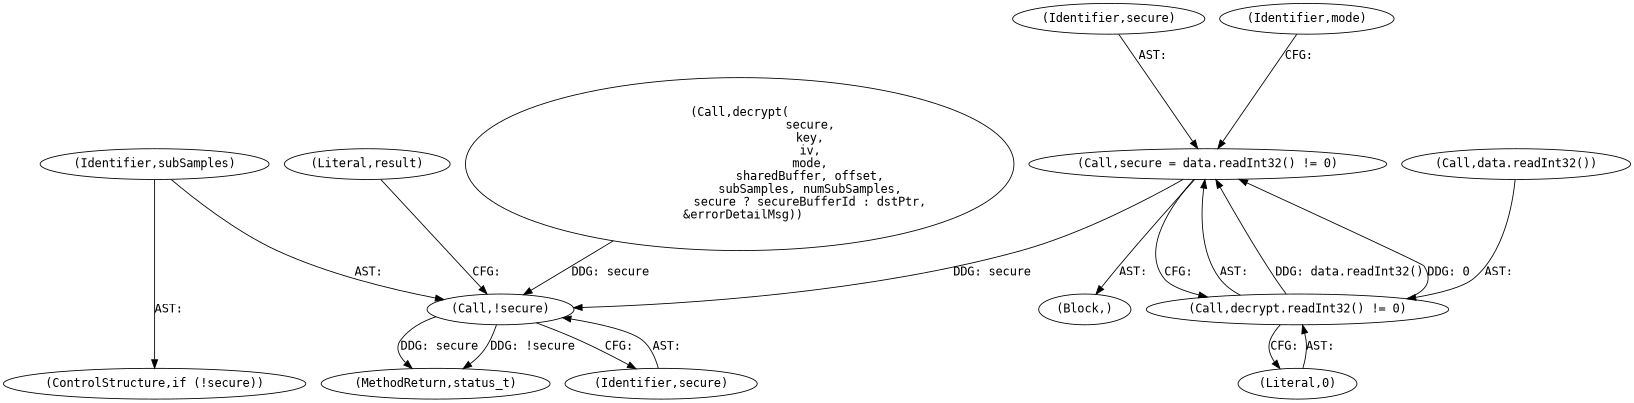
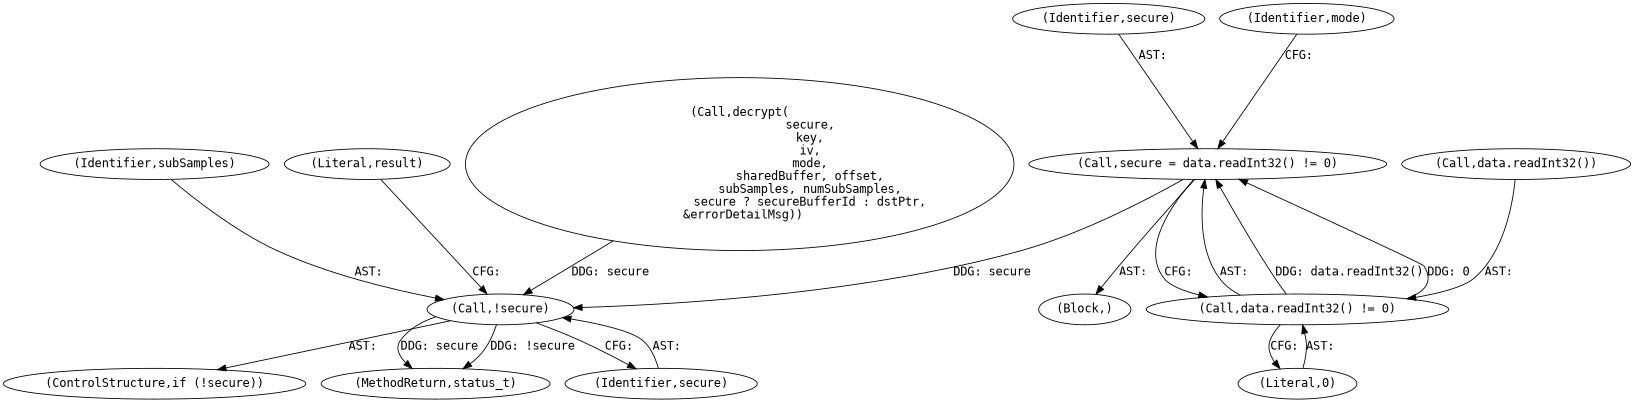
edge "(Identifier,subSamples)" -> "(ControlStructure,if (!secure))": now "(Call,!secure)" -> "(ControlStructure,if (!secure))"
node "(Call,decrypt.readInt32() != 0)": label "(Call,decrypt.readInt32() != 0)" -> "(Call,data.readInt32() != 0)"
